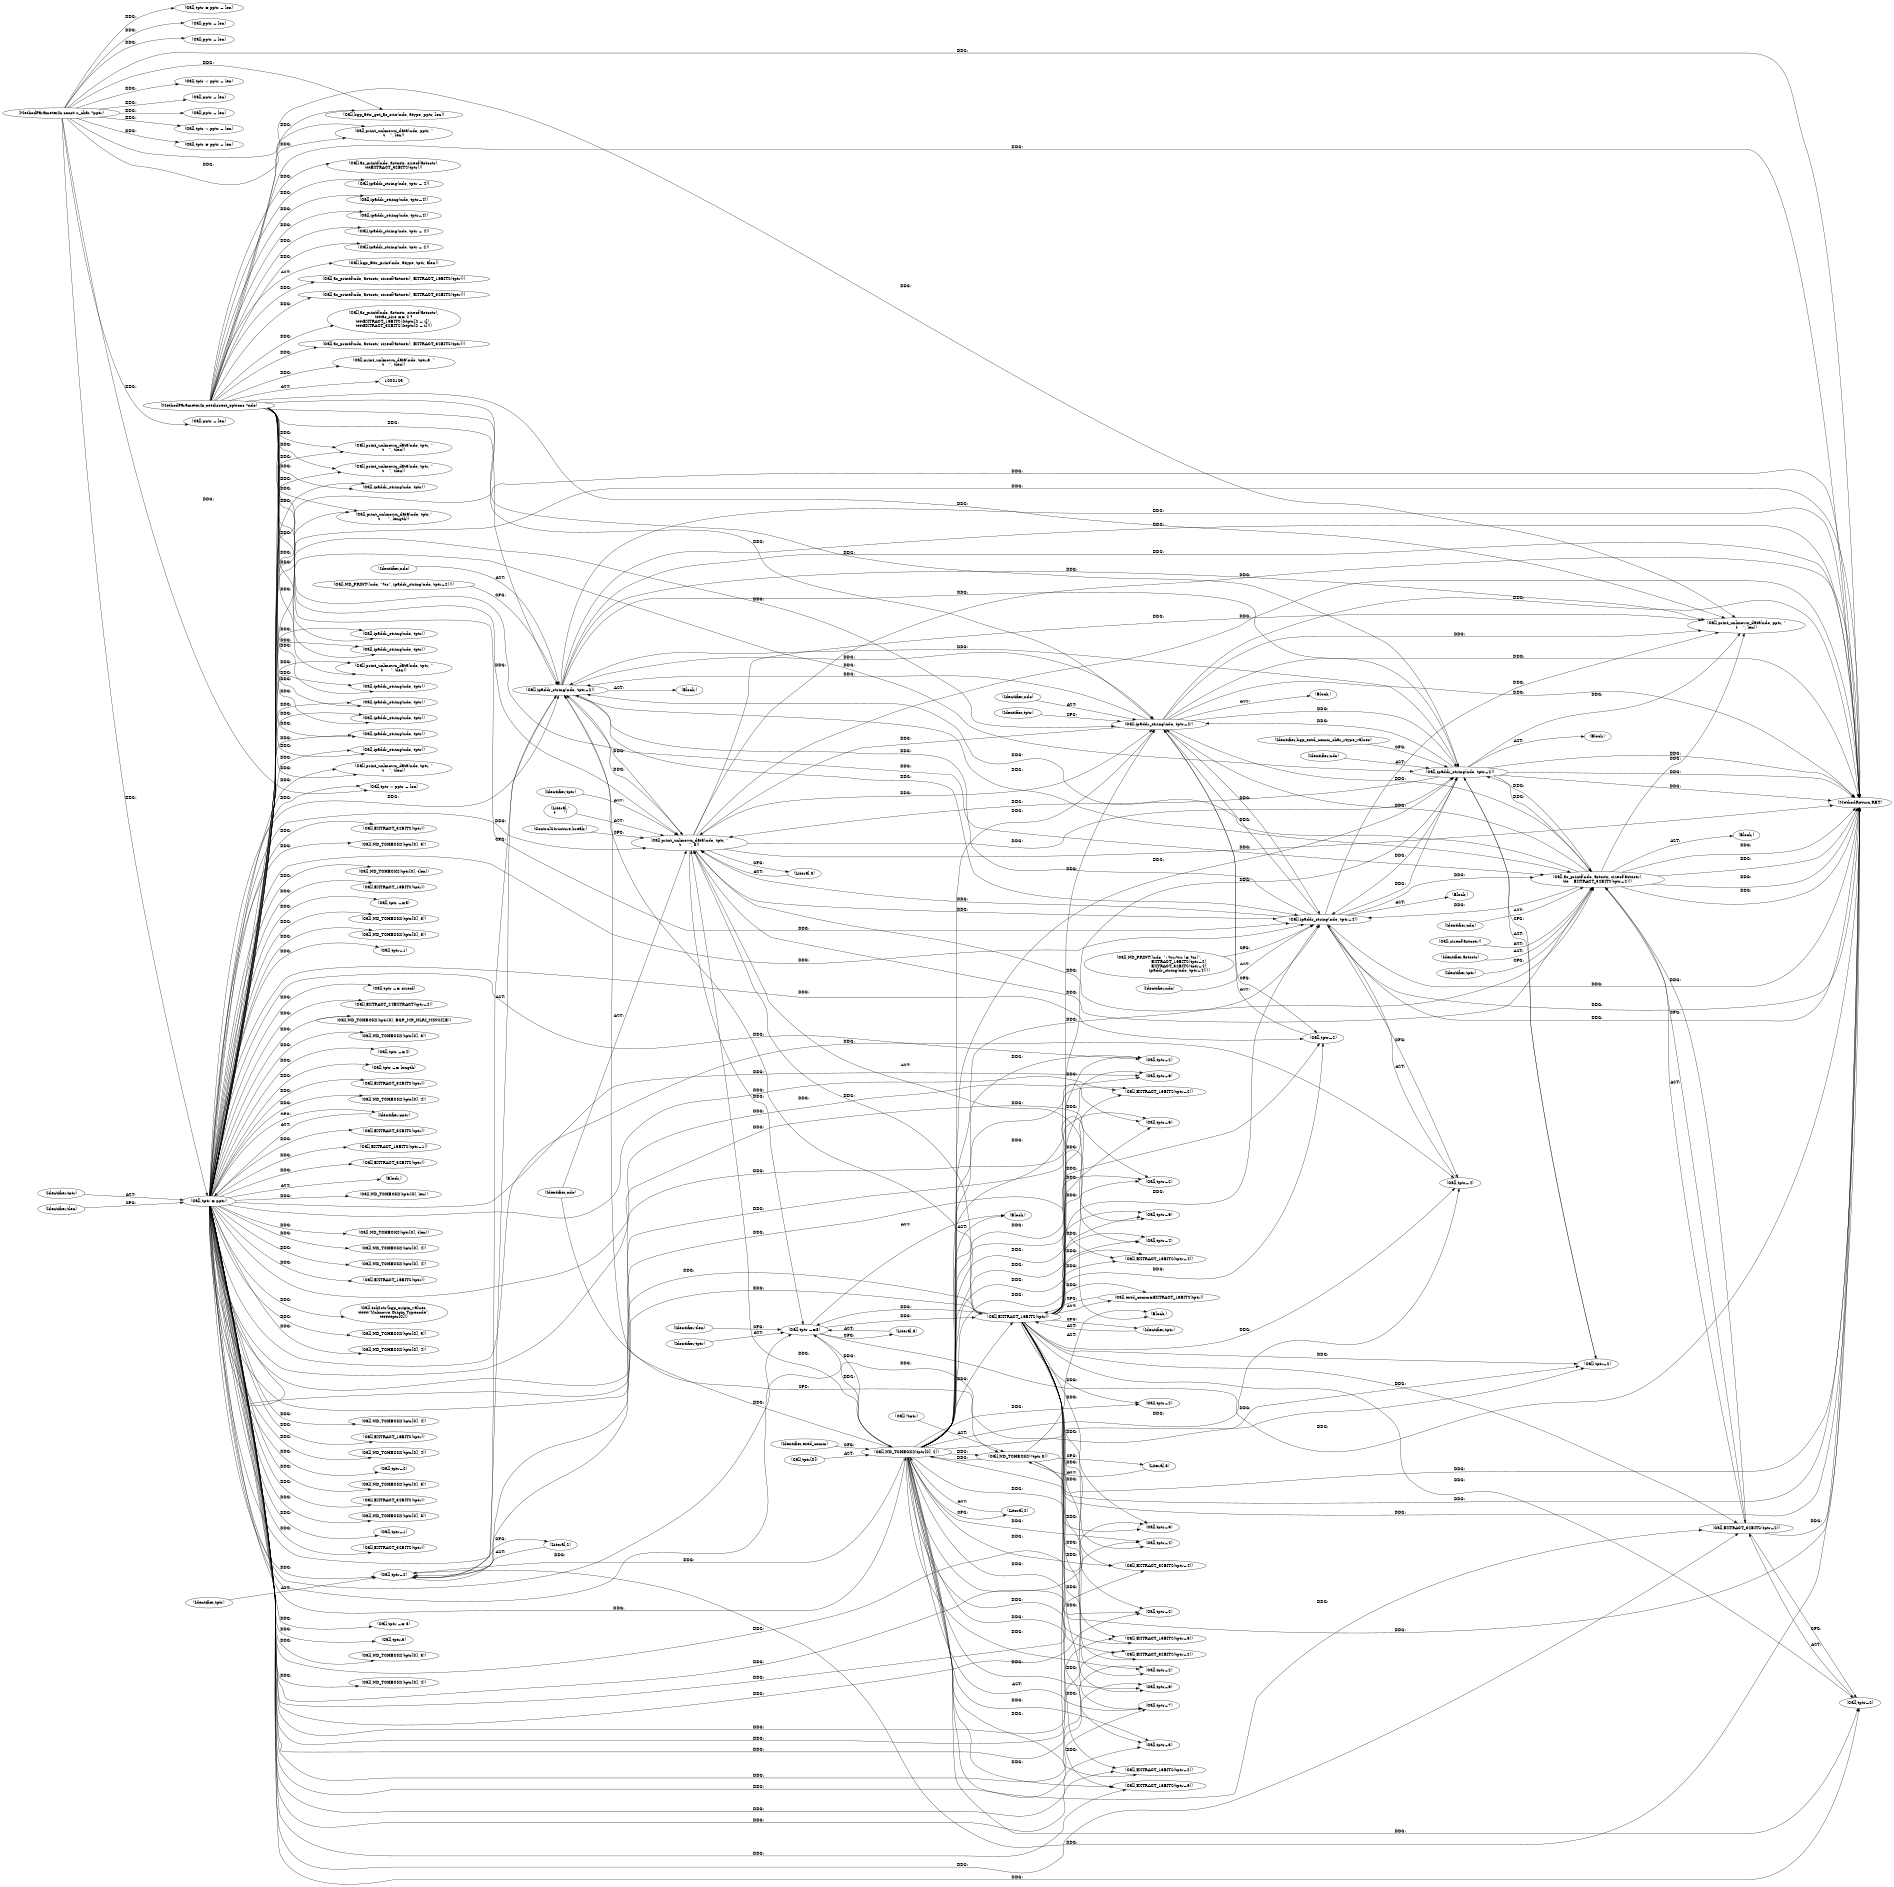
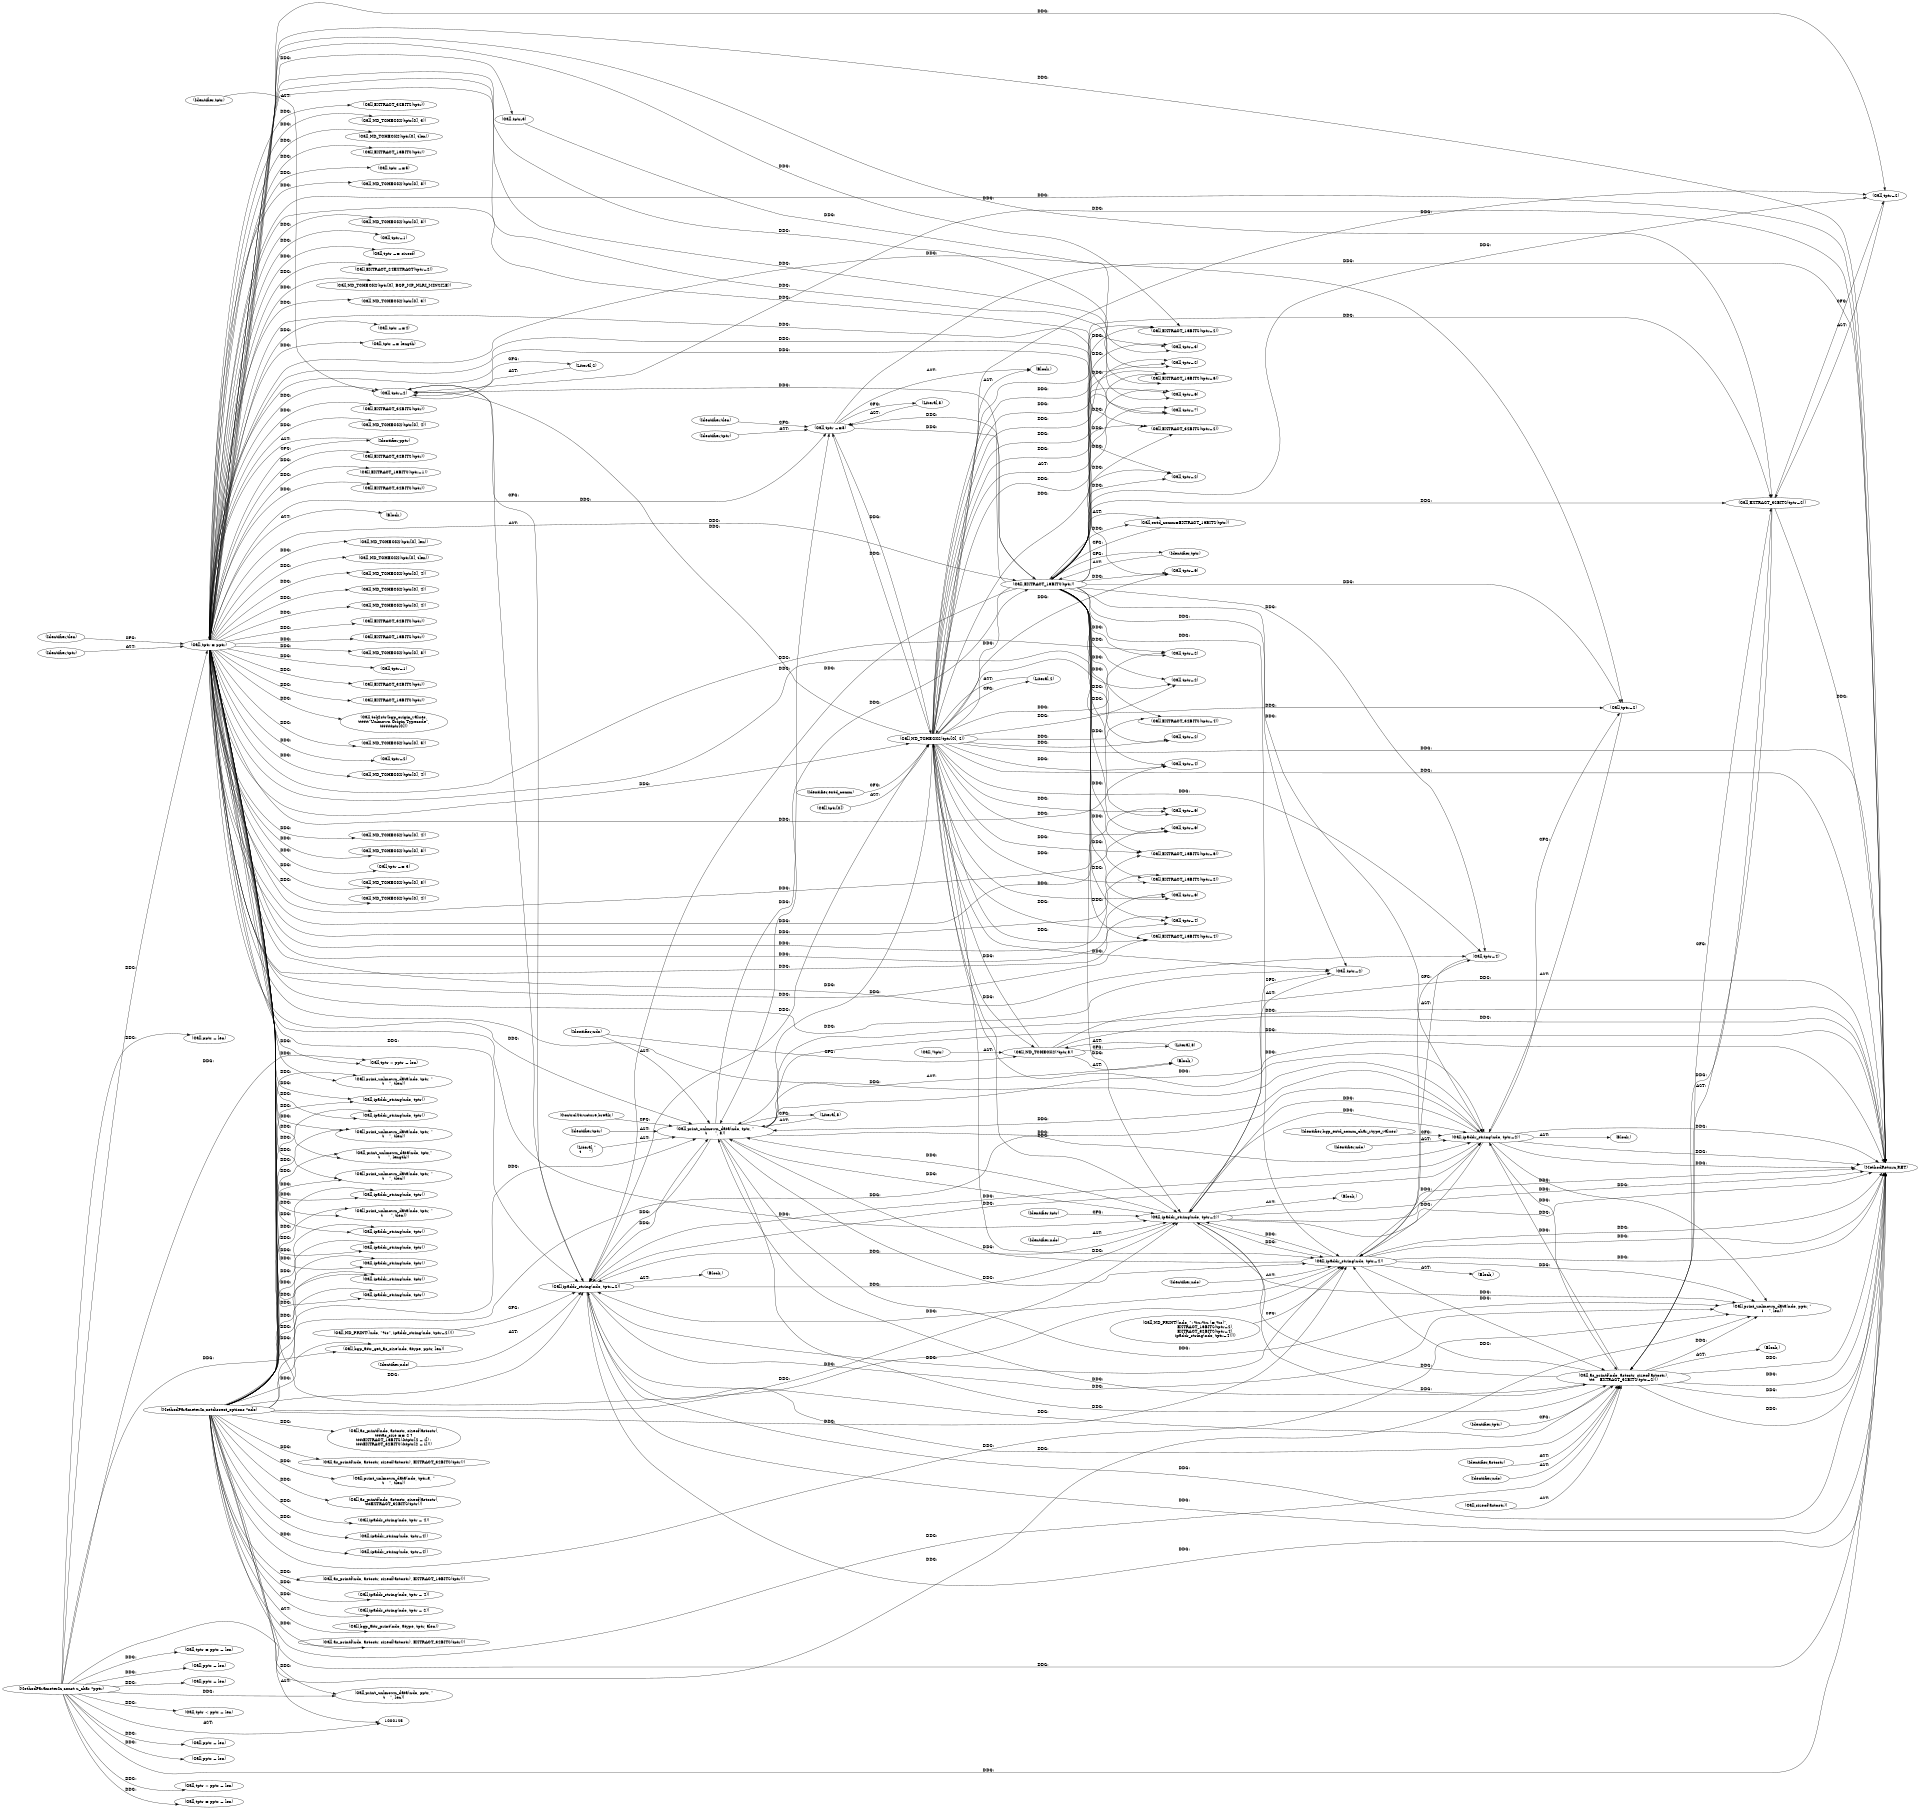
edge "(Call,tptr = pptr)" -> "(Call,EXTRACT_32BITS(tptr+4))": removed, label "DDG:"
edge "(MethodParameterIn,const u_char *pptr)" -> "1000125": added, label "AST:"
edge "(Call,tptr = pptr)" -> "(Call,tptr+3)": now "(Call,tptr-3)" -> "(Call,tptr+3)"
